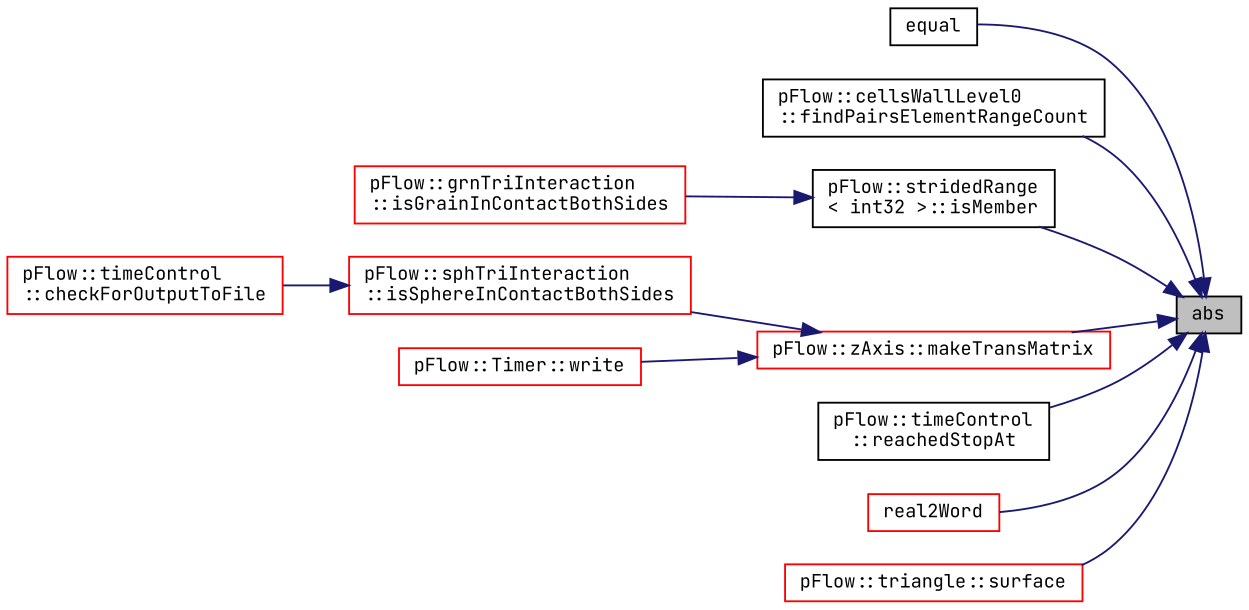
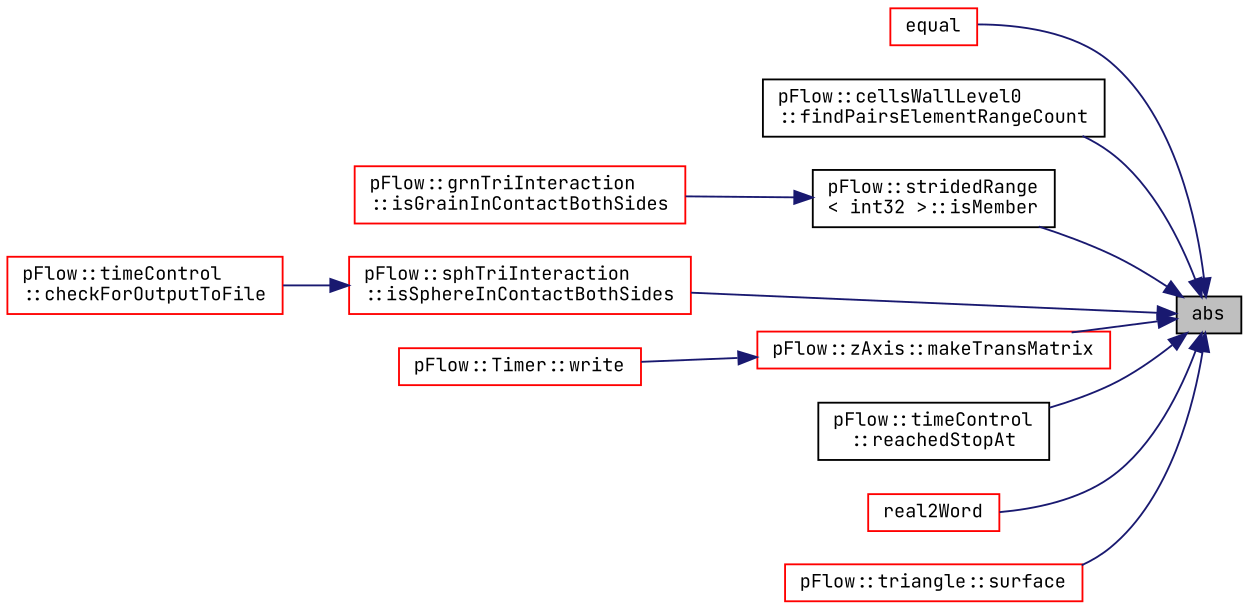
node "equal": color black -> red
edge "pFlow::sphTriInteraction ::isSphereInContactBothSides" -> "pFlow::zAxis::makeTransMatrix": now "pFlow::sphTriInteraction ::isSphereInContactBothSides" -> "abs"
